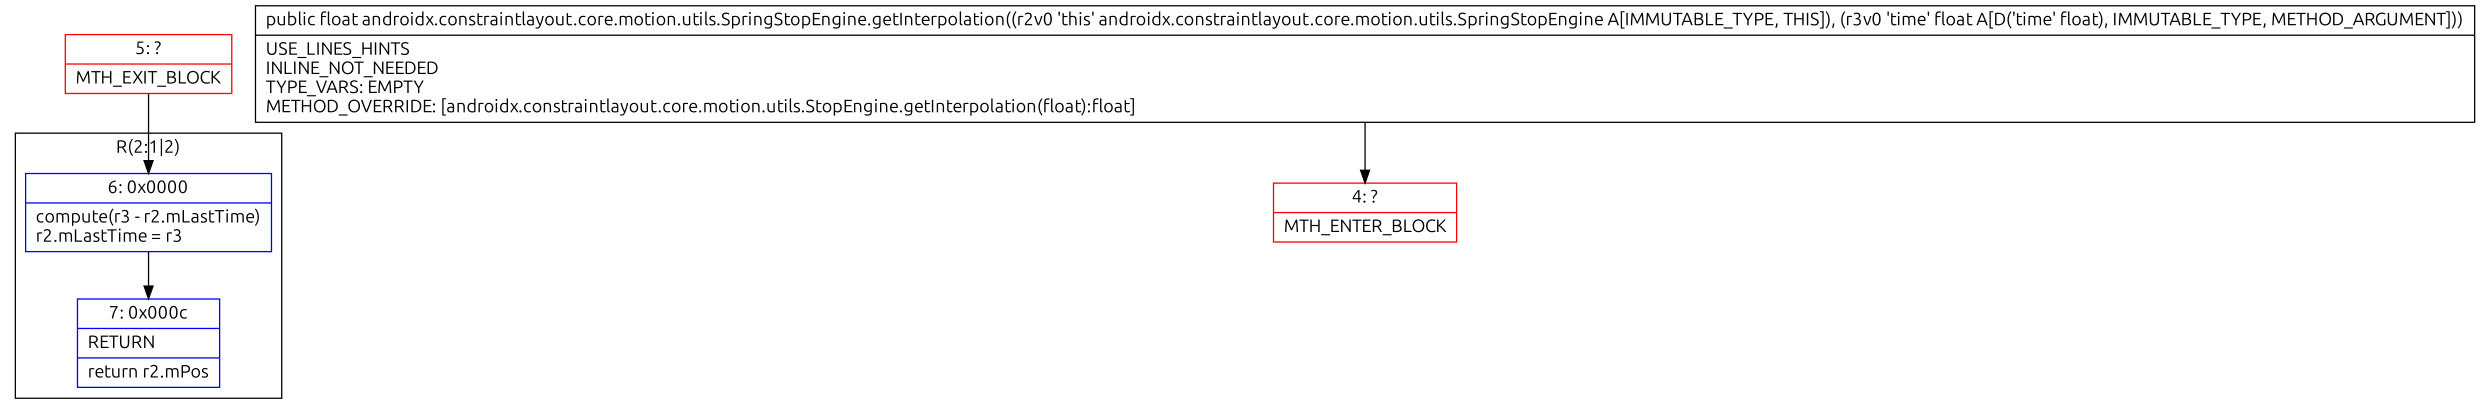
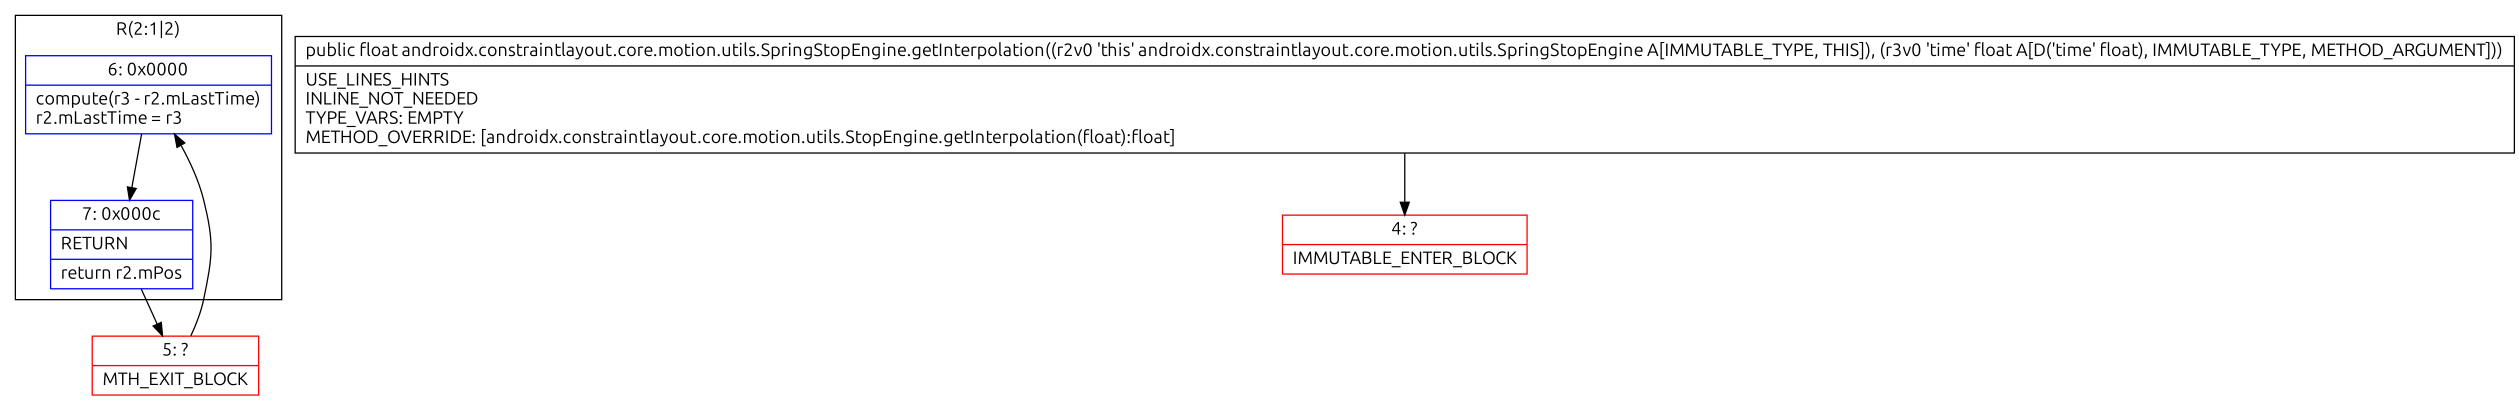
node "4: ?": text "MTH_ENTER_BLOCK" -> "IMMUTABLE_ENTER_BLOCK"
edge "7: 0x000c" -> "5: ?": added
